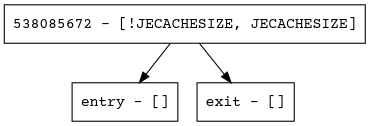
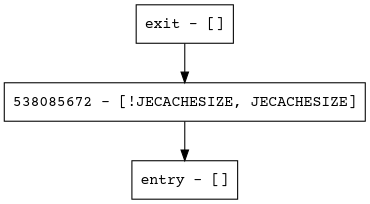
edge "538085672 - [!JECACHESIZE, JECACHESIZE]" -> "exit - []": reversed
